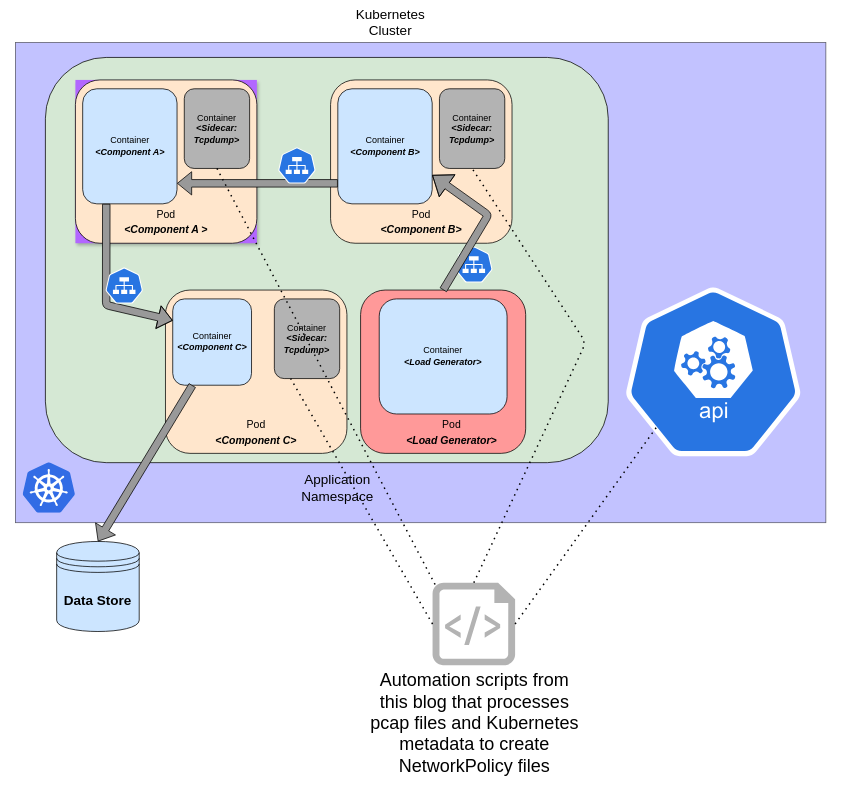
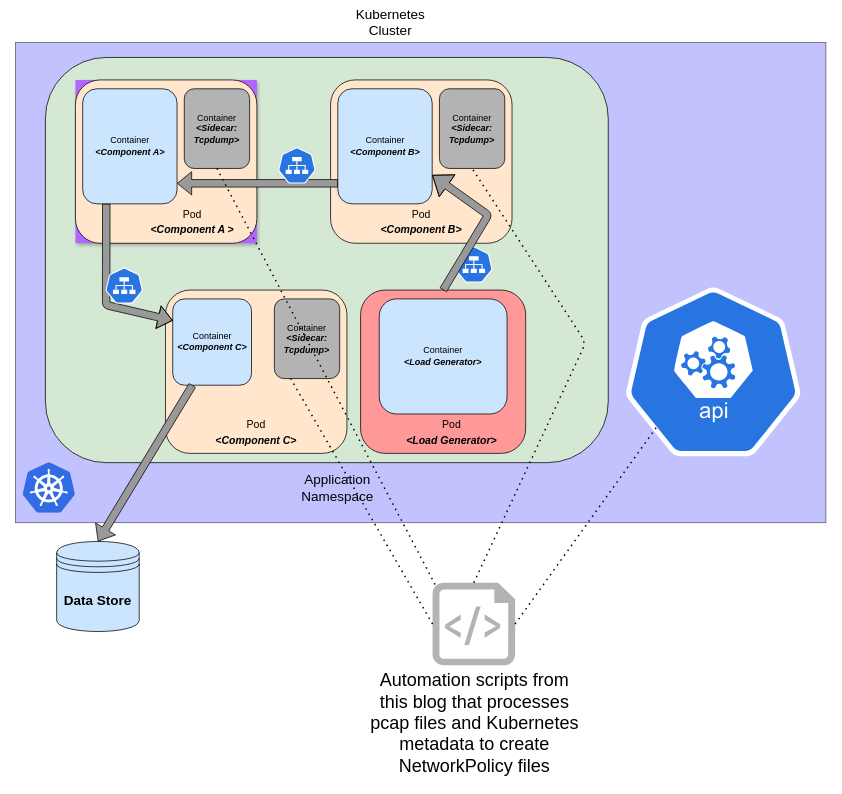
node "Pod <Component A >": moved (166, 221) -> (192, 221)
